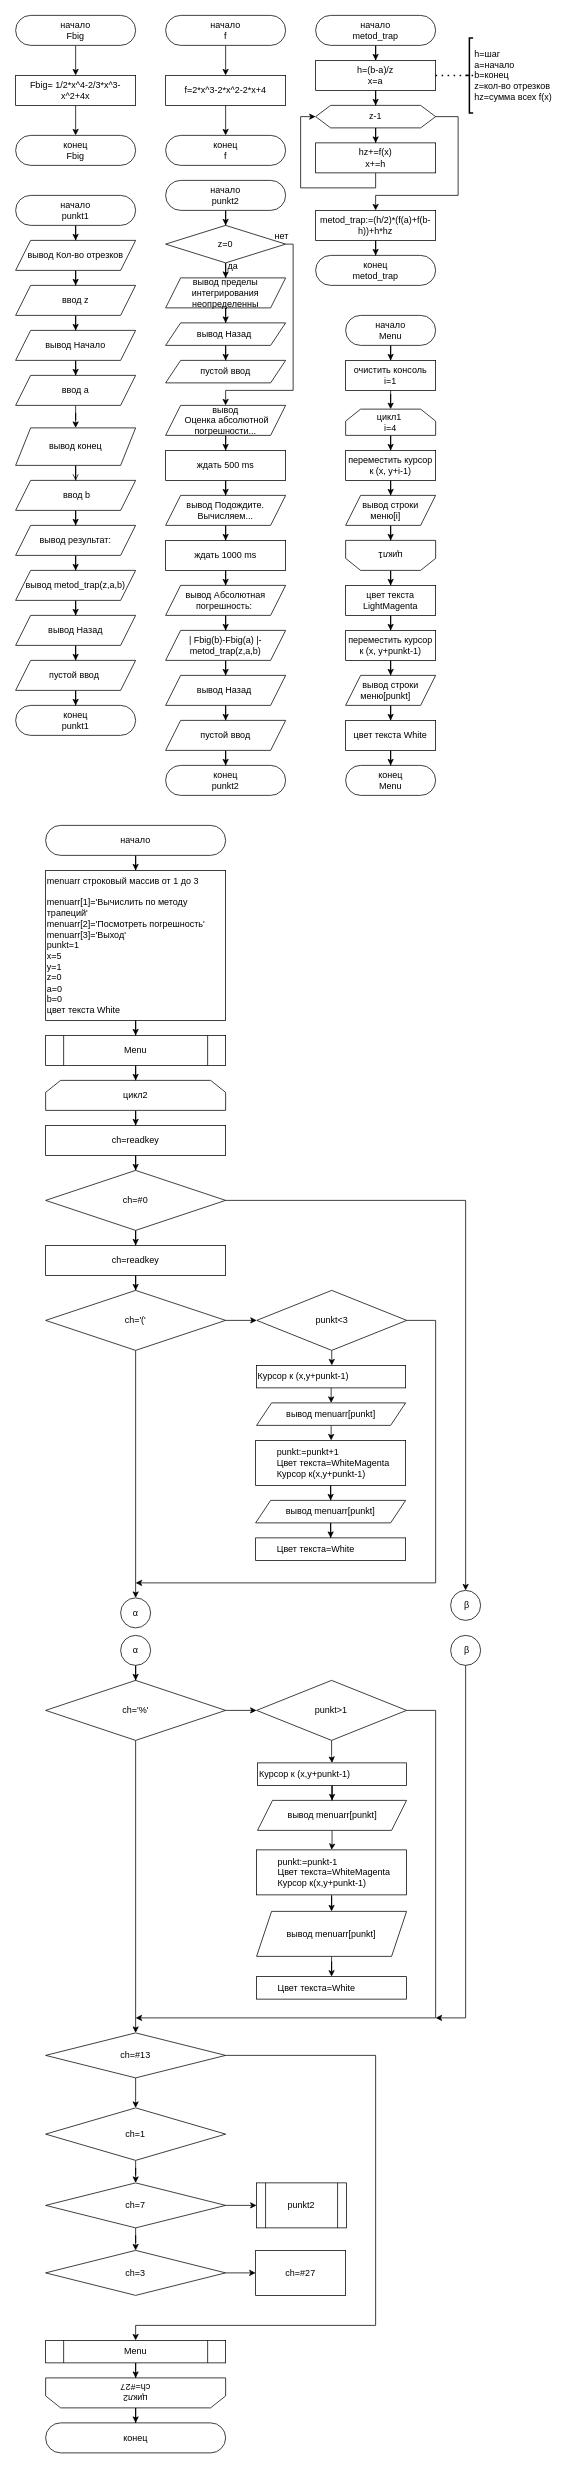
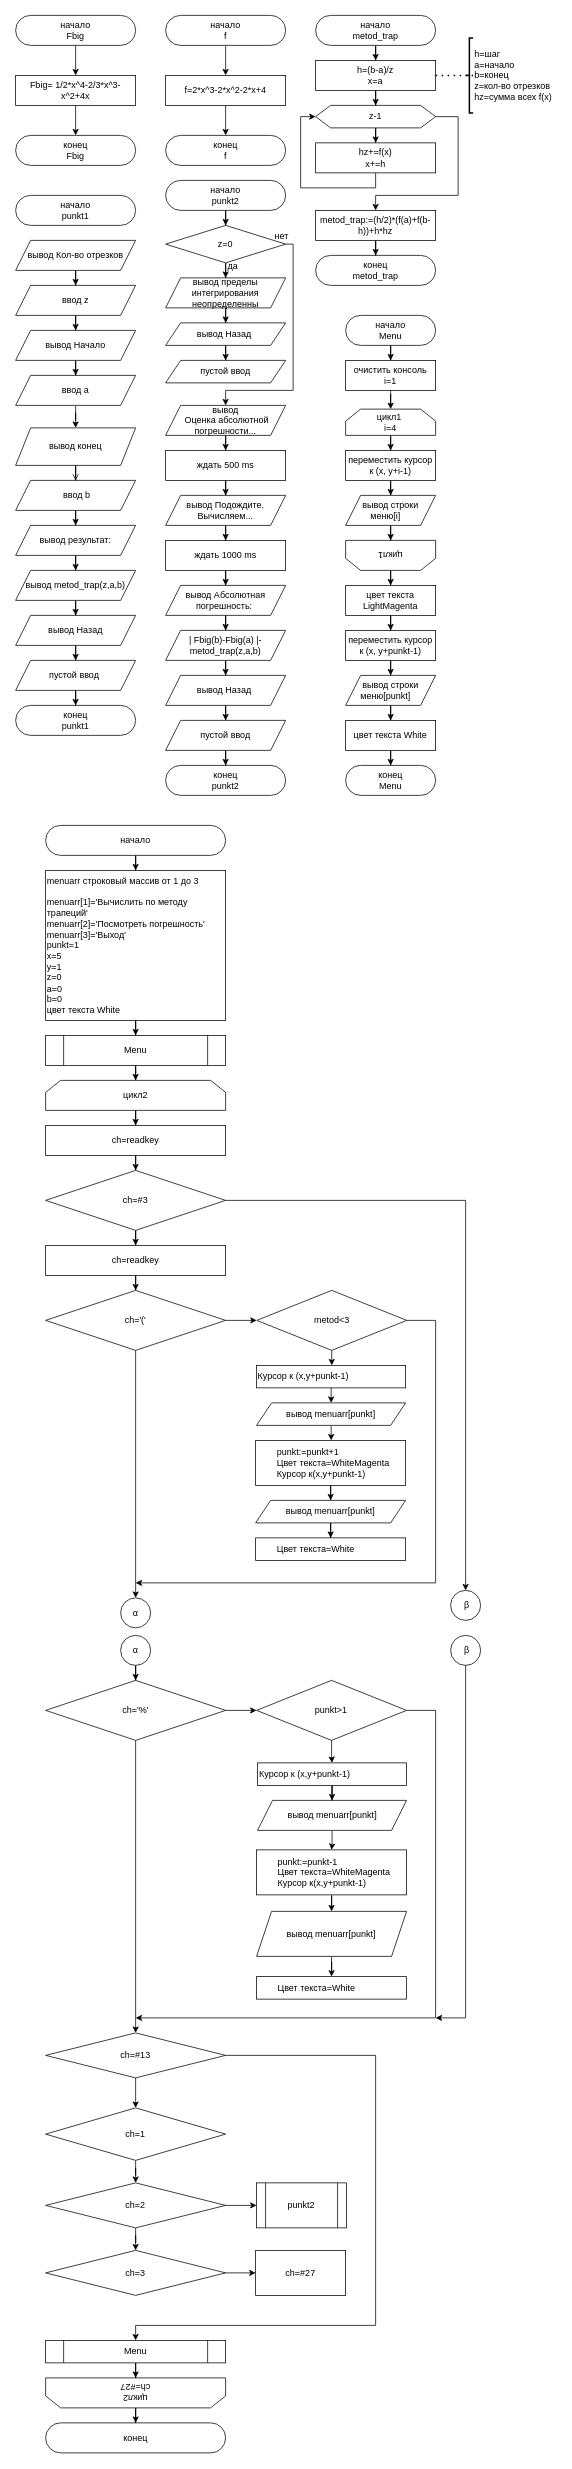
edge "начало punkt1" -> "вывод Кол-во отрезков": removed
node "ch=#0": label "ch=#0" -> "ch=#3"
node "punkt<3": label "punkt<3" -> "metod<3"
node "ch=7": label "ch=7" -> "ch=2"
